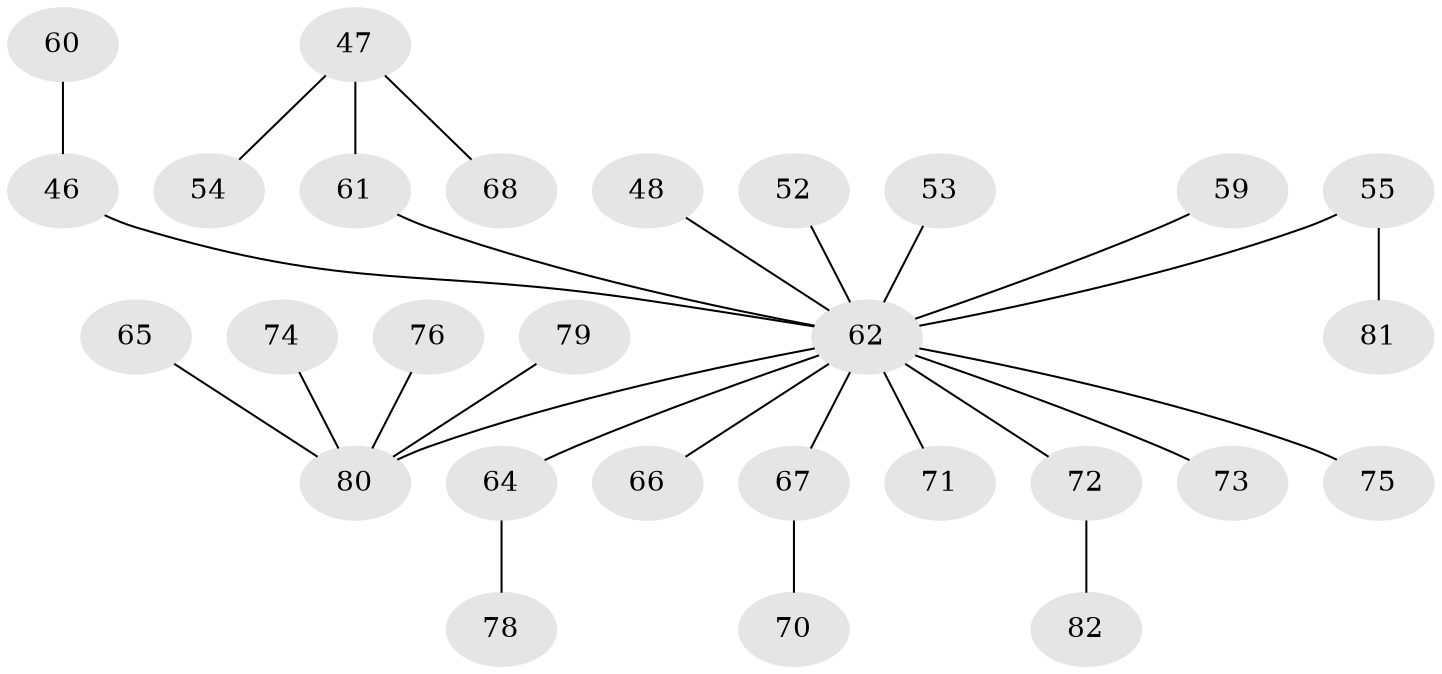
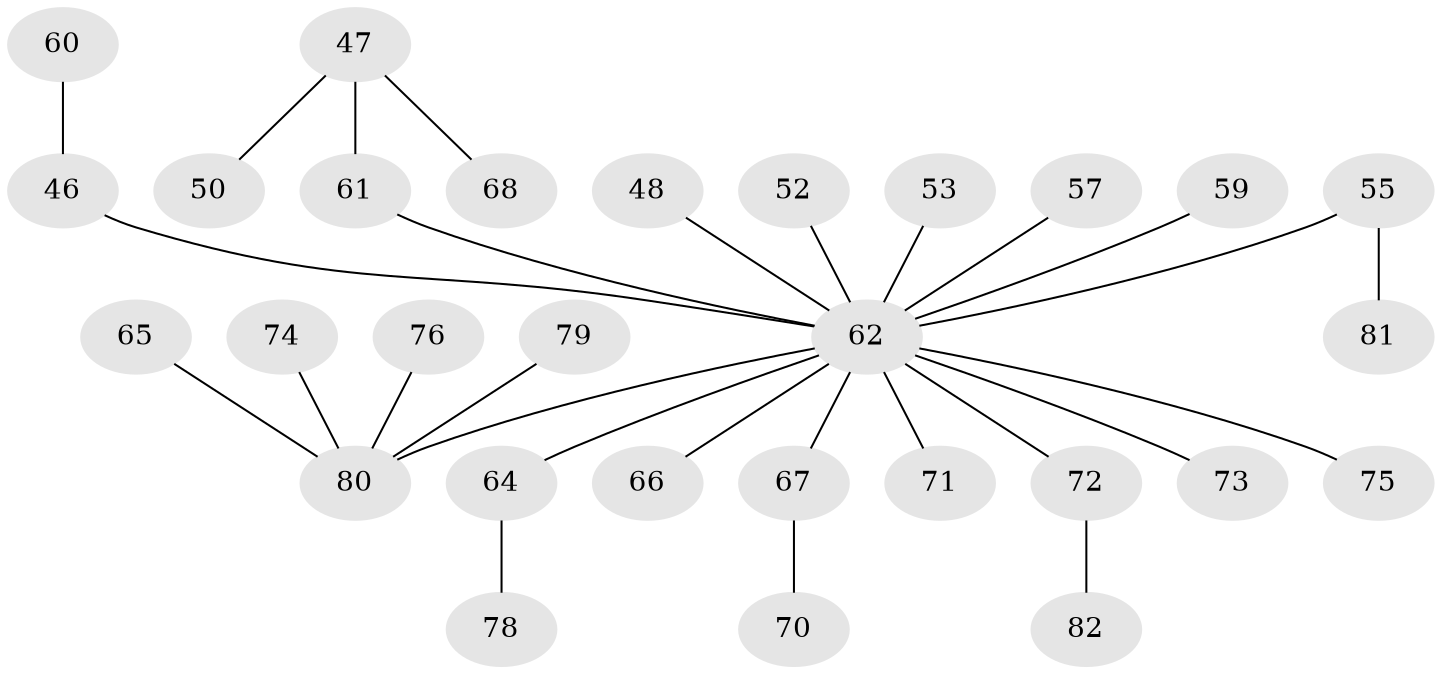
node "54": label "54" -> "50"
node "57": added
